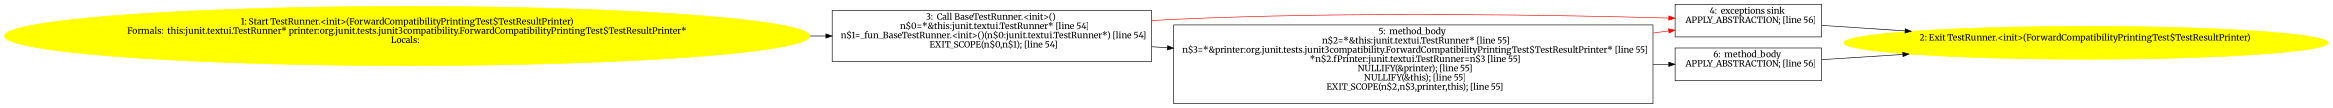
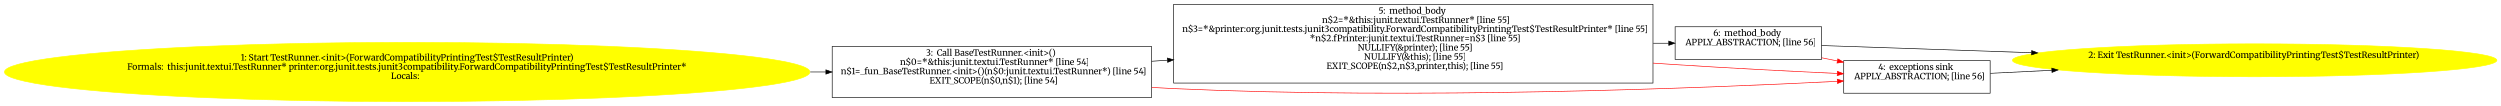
edge "6:  method_body APPLY_ABSTRACTION; [line 56]" -> "4:  exceptions sink APPLY_ABSTRACTION; [line 56]": added
